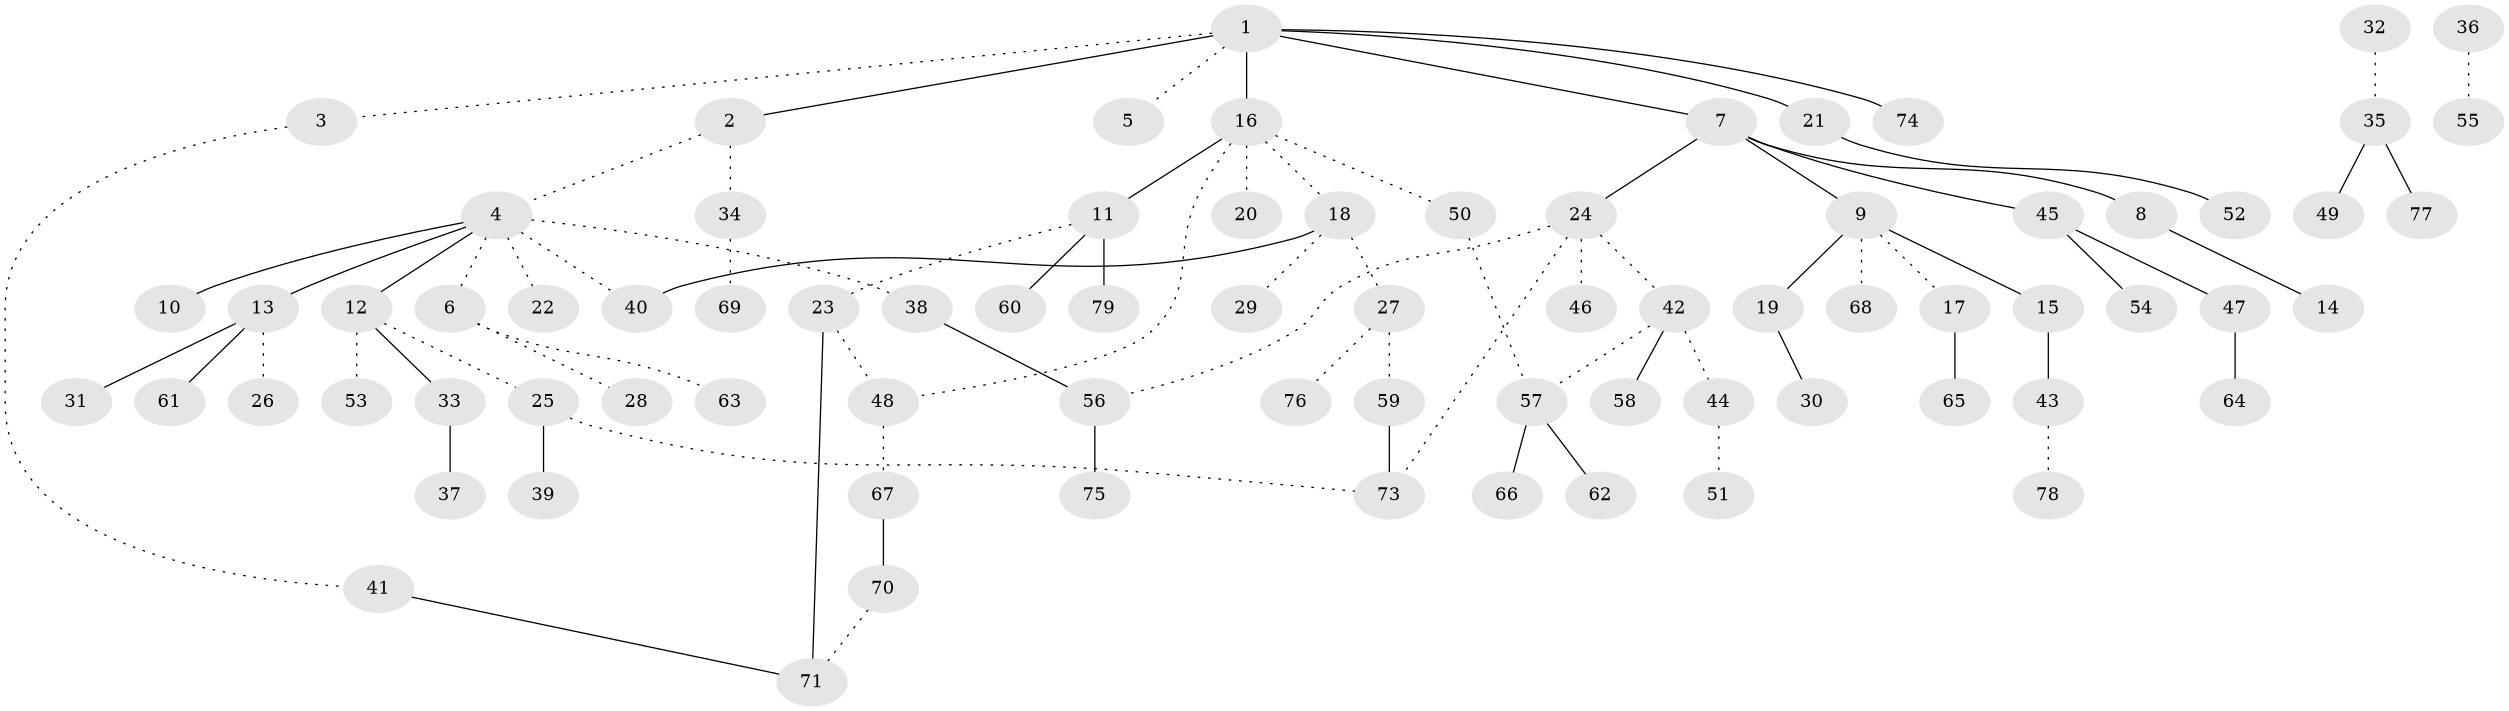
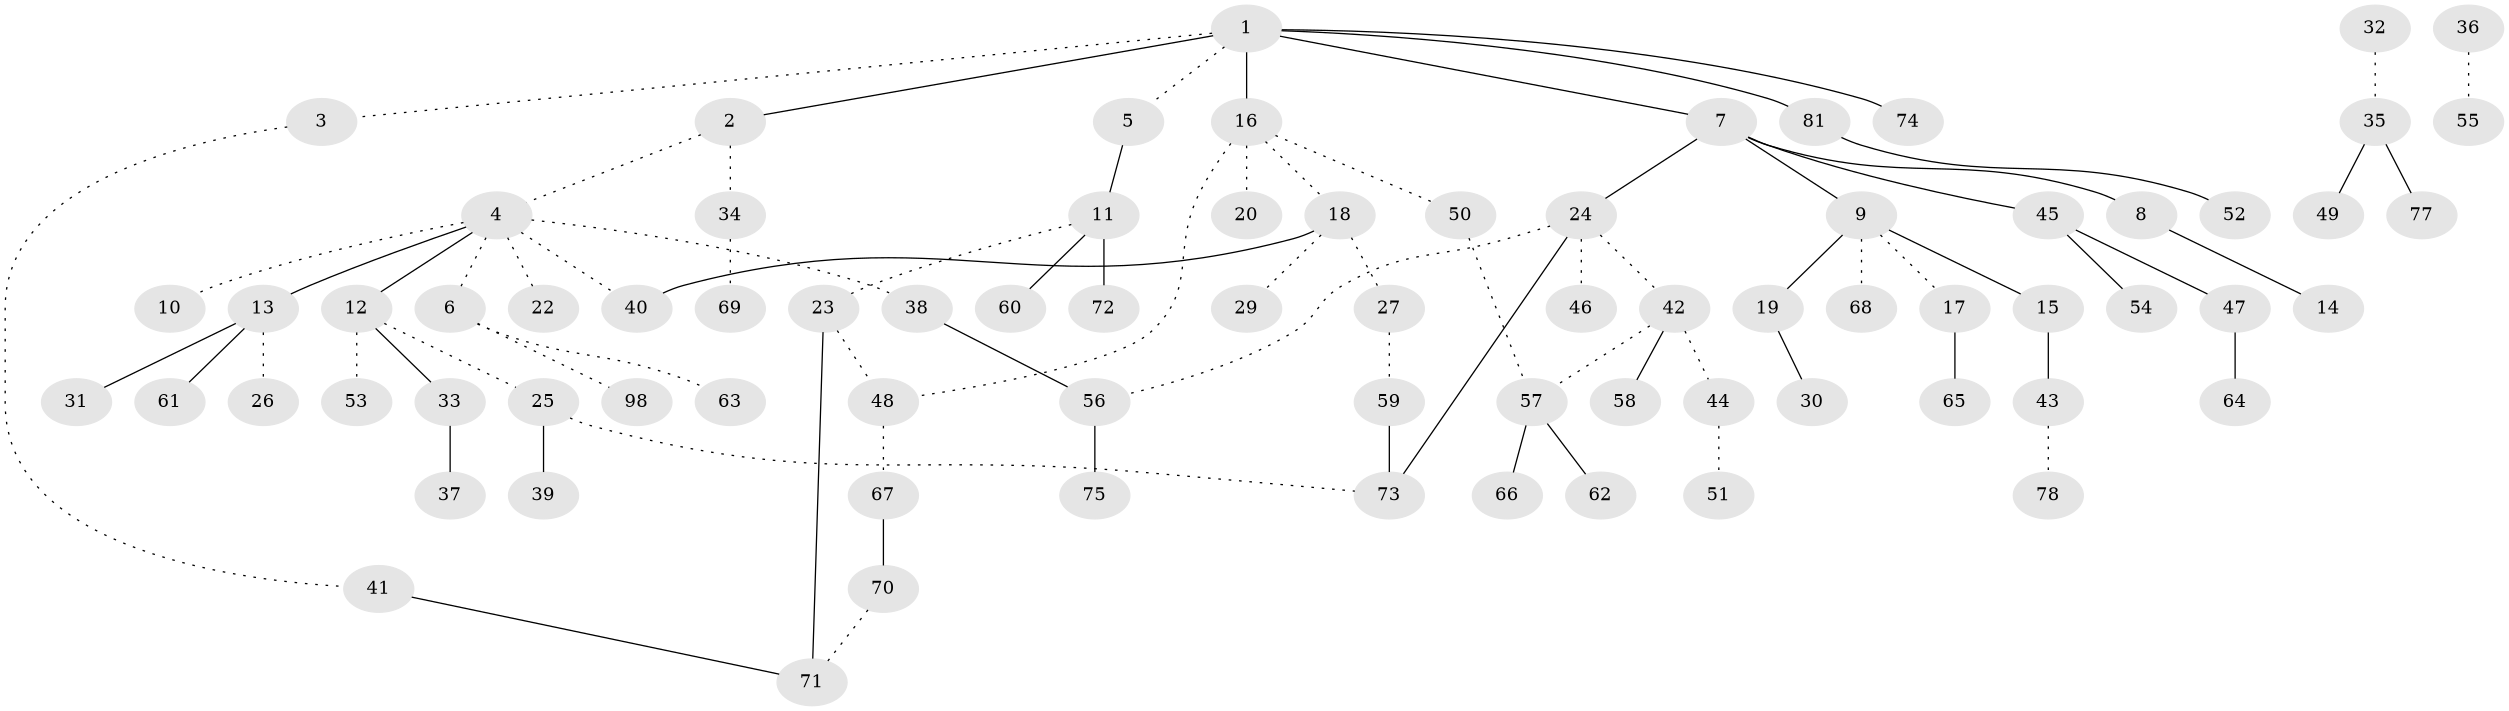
node "21": label "21" -> "81"
edge "16" -- "11": now "5" -- "11"
edge "4" -- "10": style solid -> dotted
node "79": label "79" -> "72"
edge "24" -- "73": style dotted -> solid
node "28": label "28" -> "98"
node "76": removed
